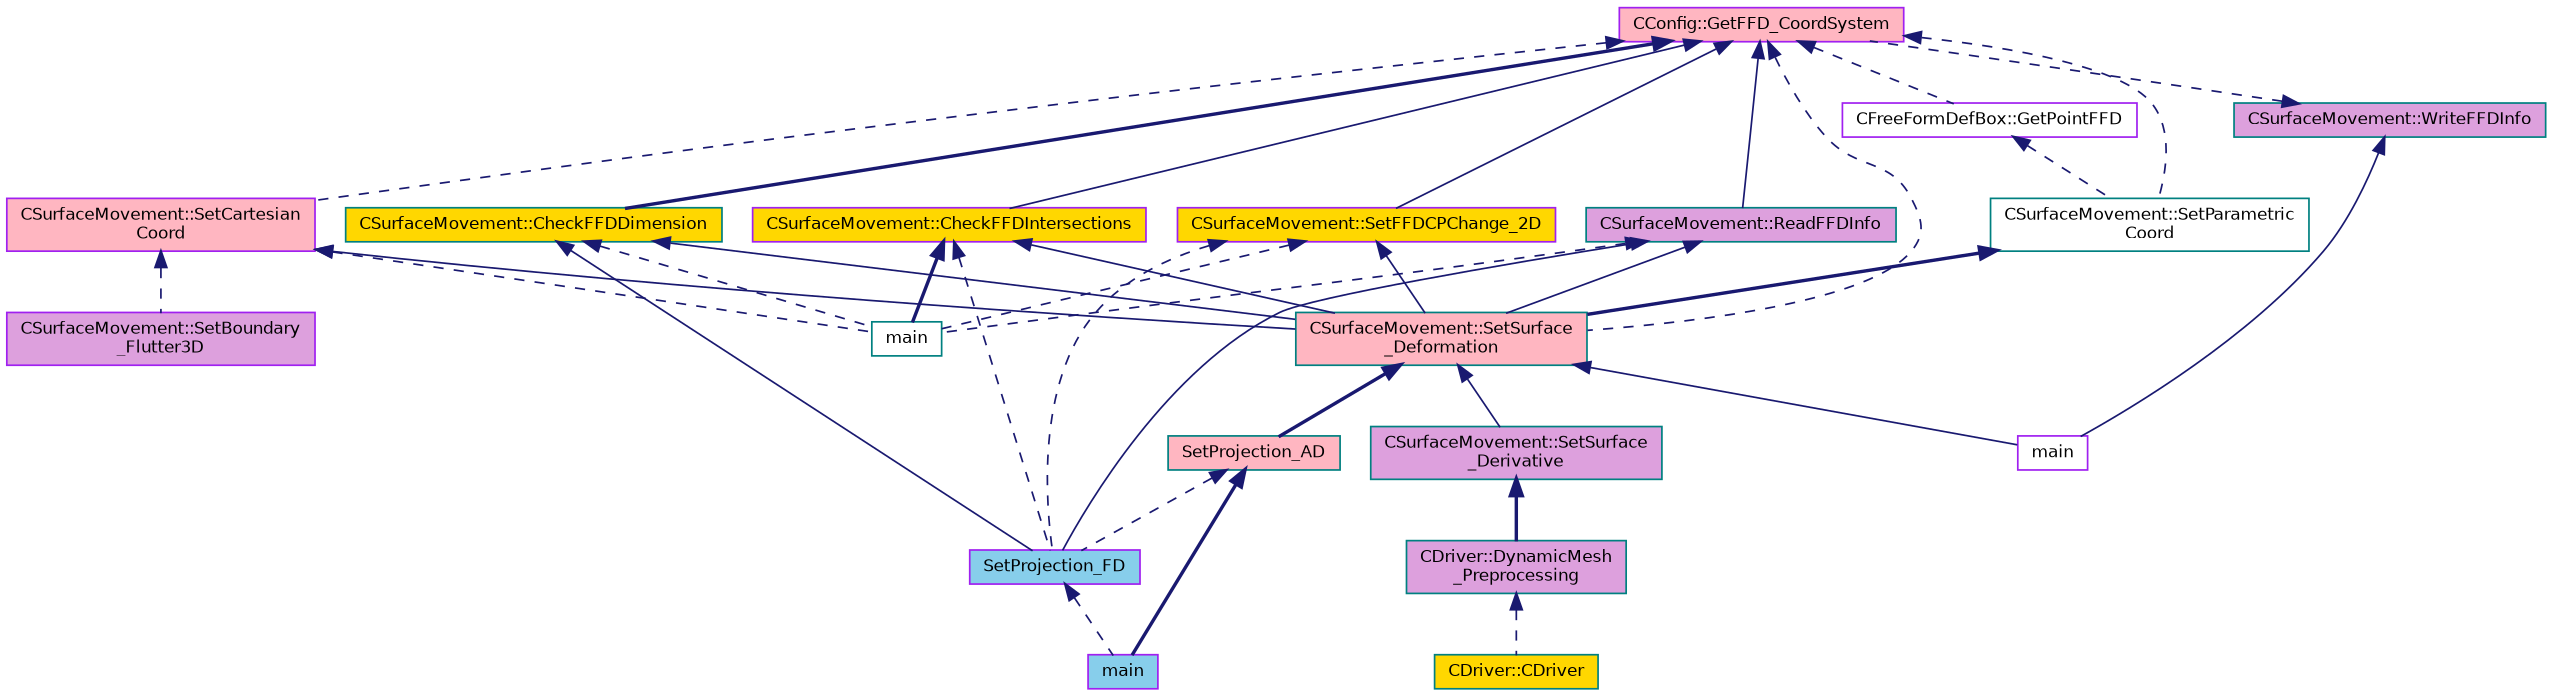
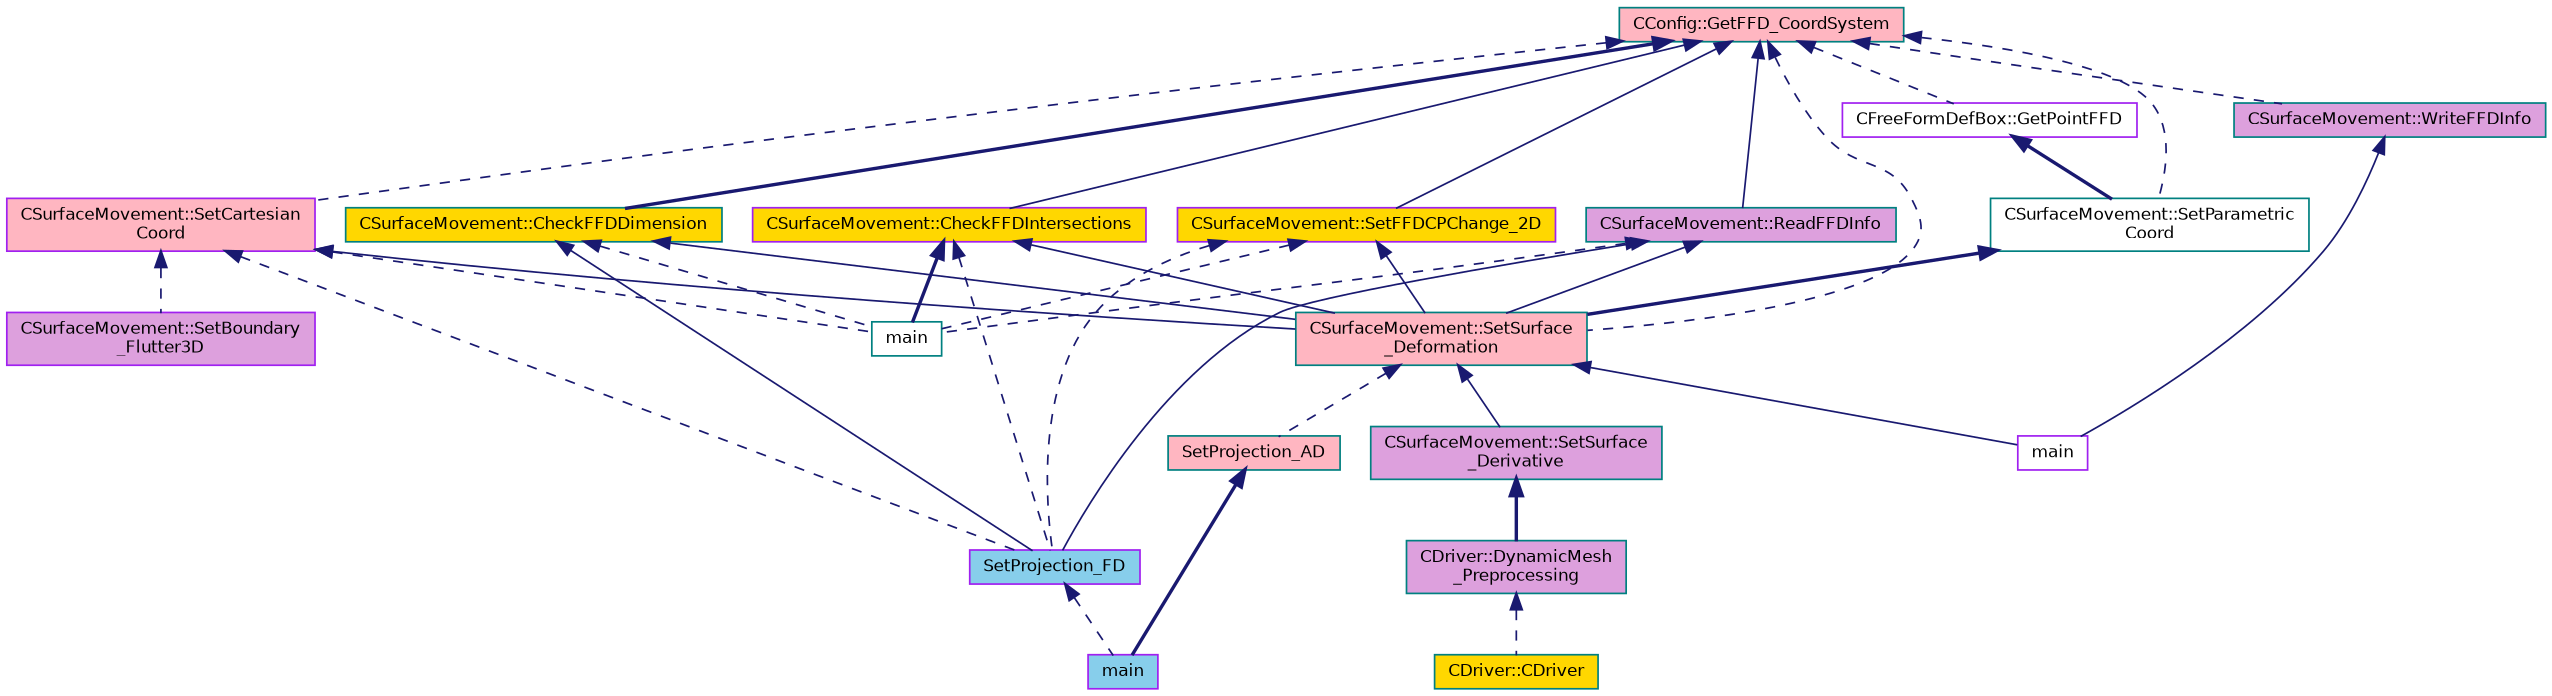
node "CConfig::GetFFD_CoordSystem": color purple -> teal
edge "CConfig::GetFFD_CoordSystem" -> "CSurfaceMovement::WriteFFDInfo": reversed
edge "CSurfaceMovement::SetParametric Coord" -> "CFreeFormDefBox::GetPointFFD": style dashed -> bold
edge "SetProjection_AD" -> "CSurfaceMovement::SetSurface _Deformation": style bold -> dashed
edge "SetProjection_FD" -> "SetProjection_AD": now "SetProjection_FD" -> "CSurfaceMovement::SetCartesian Coord"
